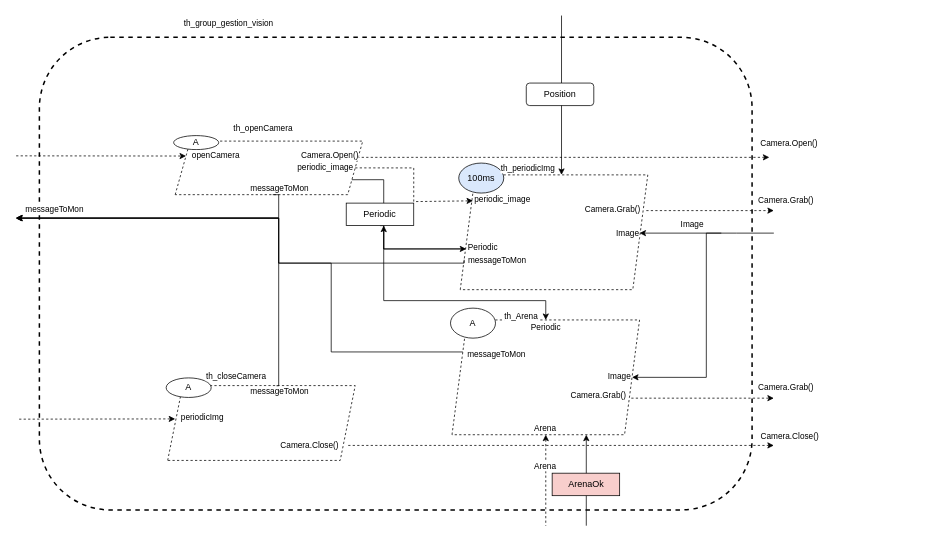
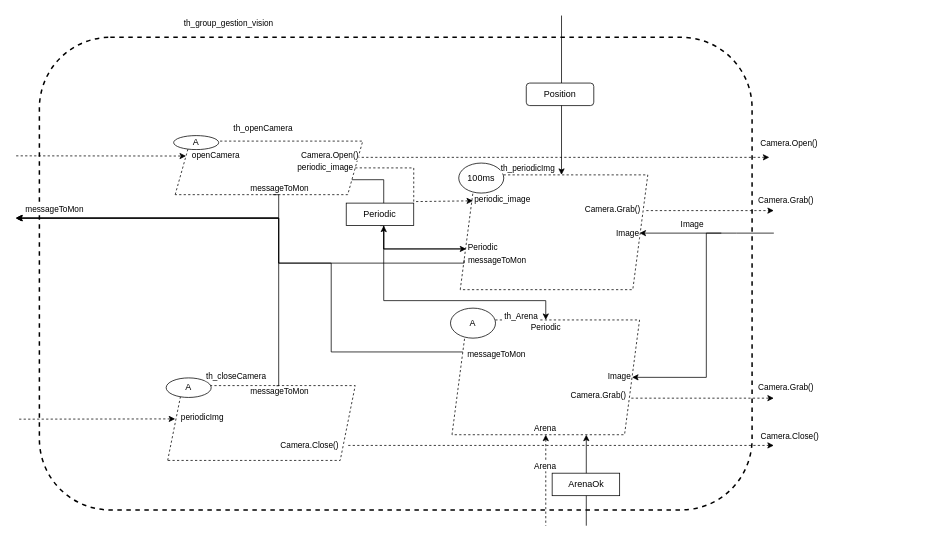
node "100ms": fillcolor #dae8fc -> #ffffff
node "ArenaOk": fillcolor #f8cecc -> #ffffff
